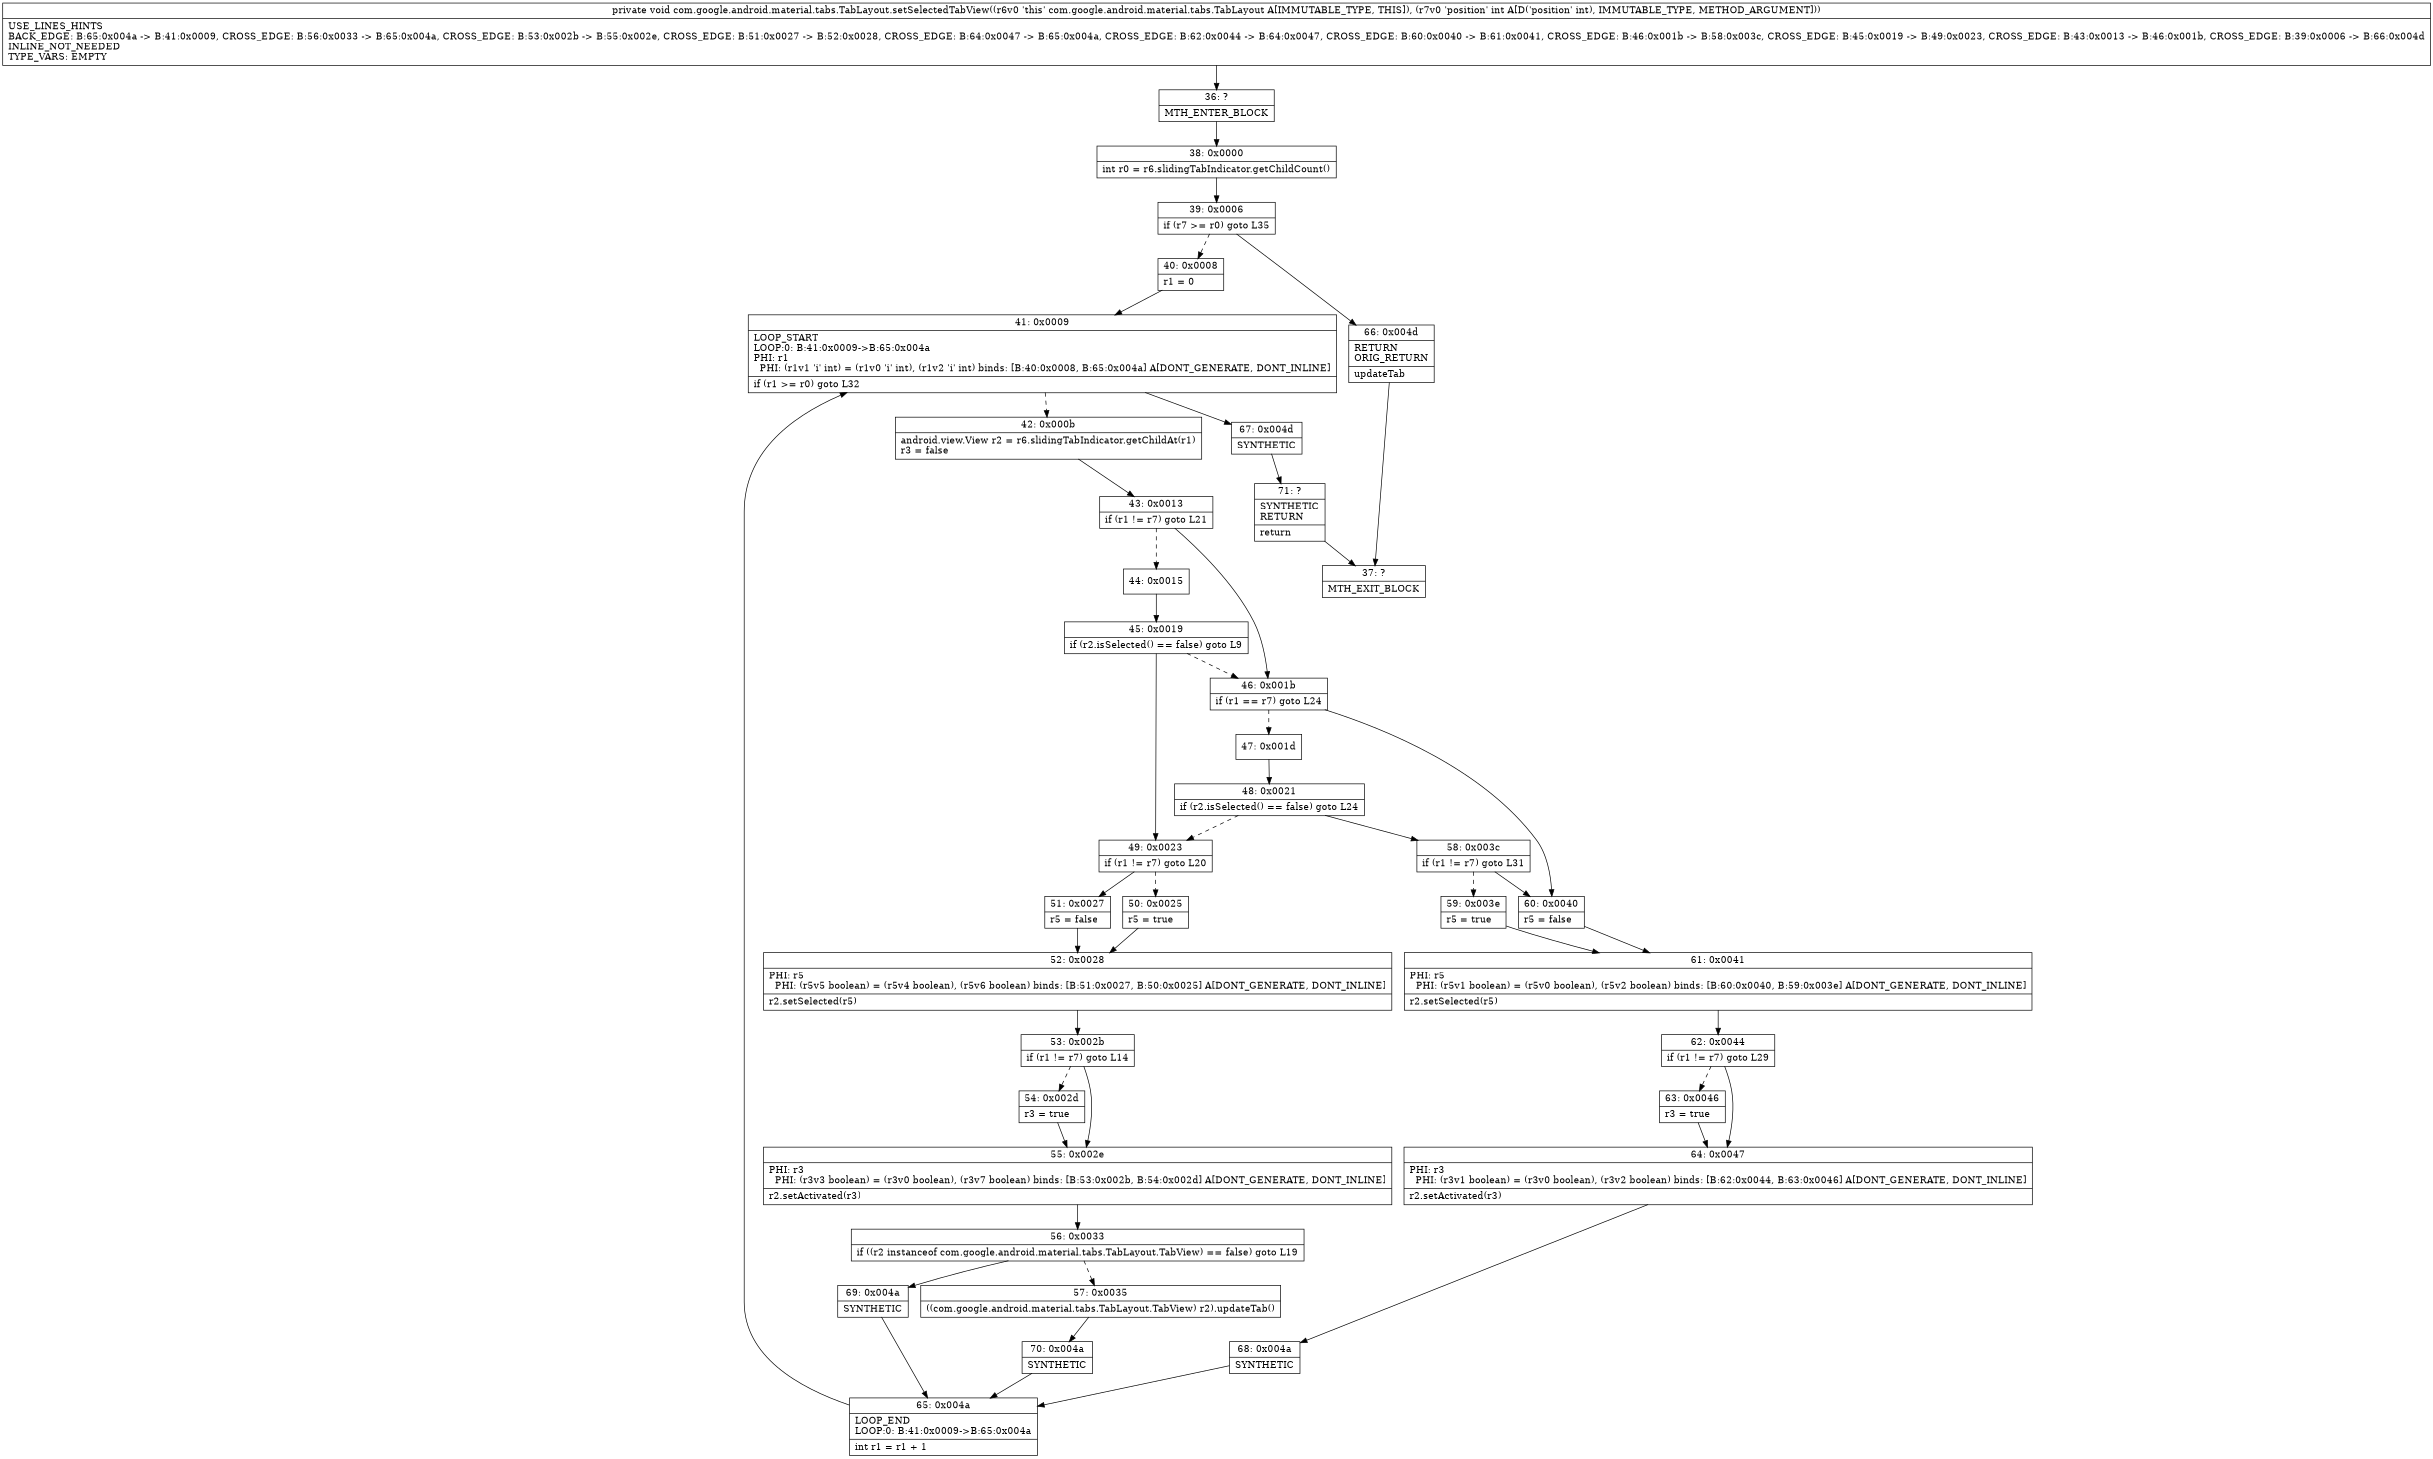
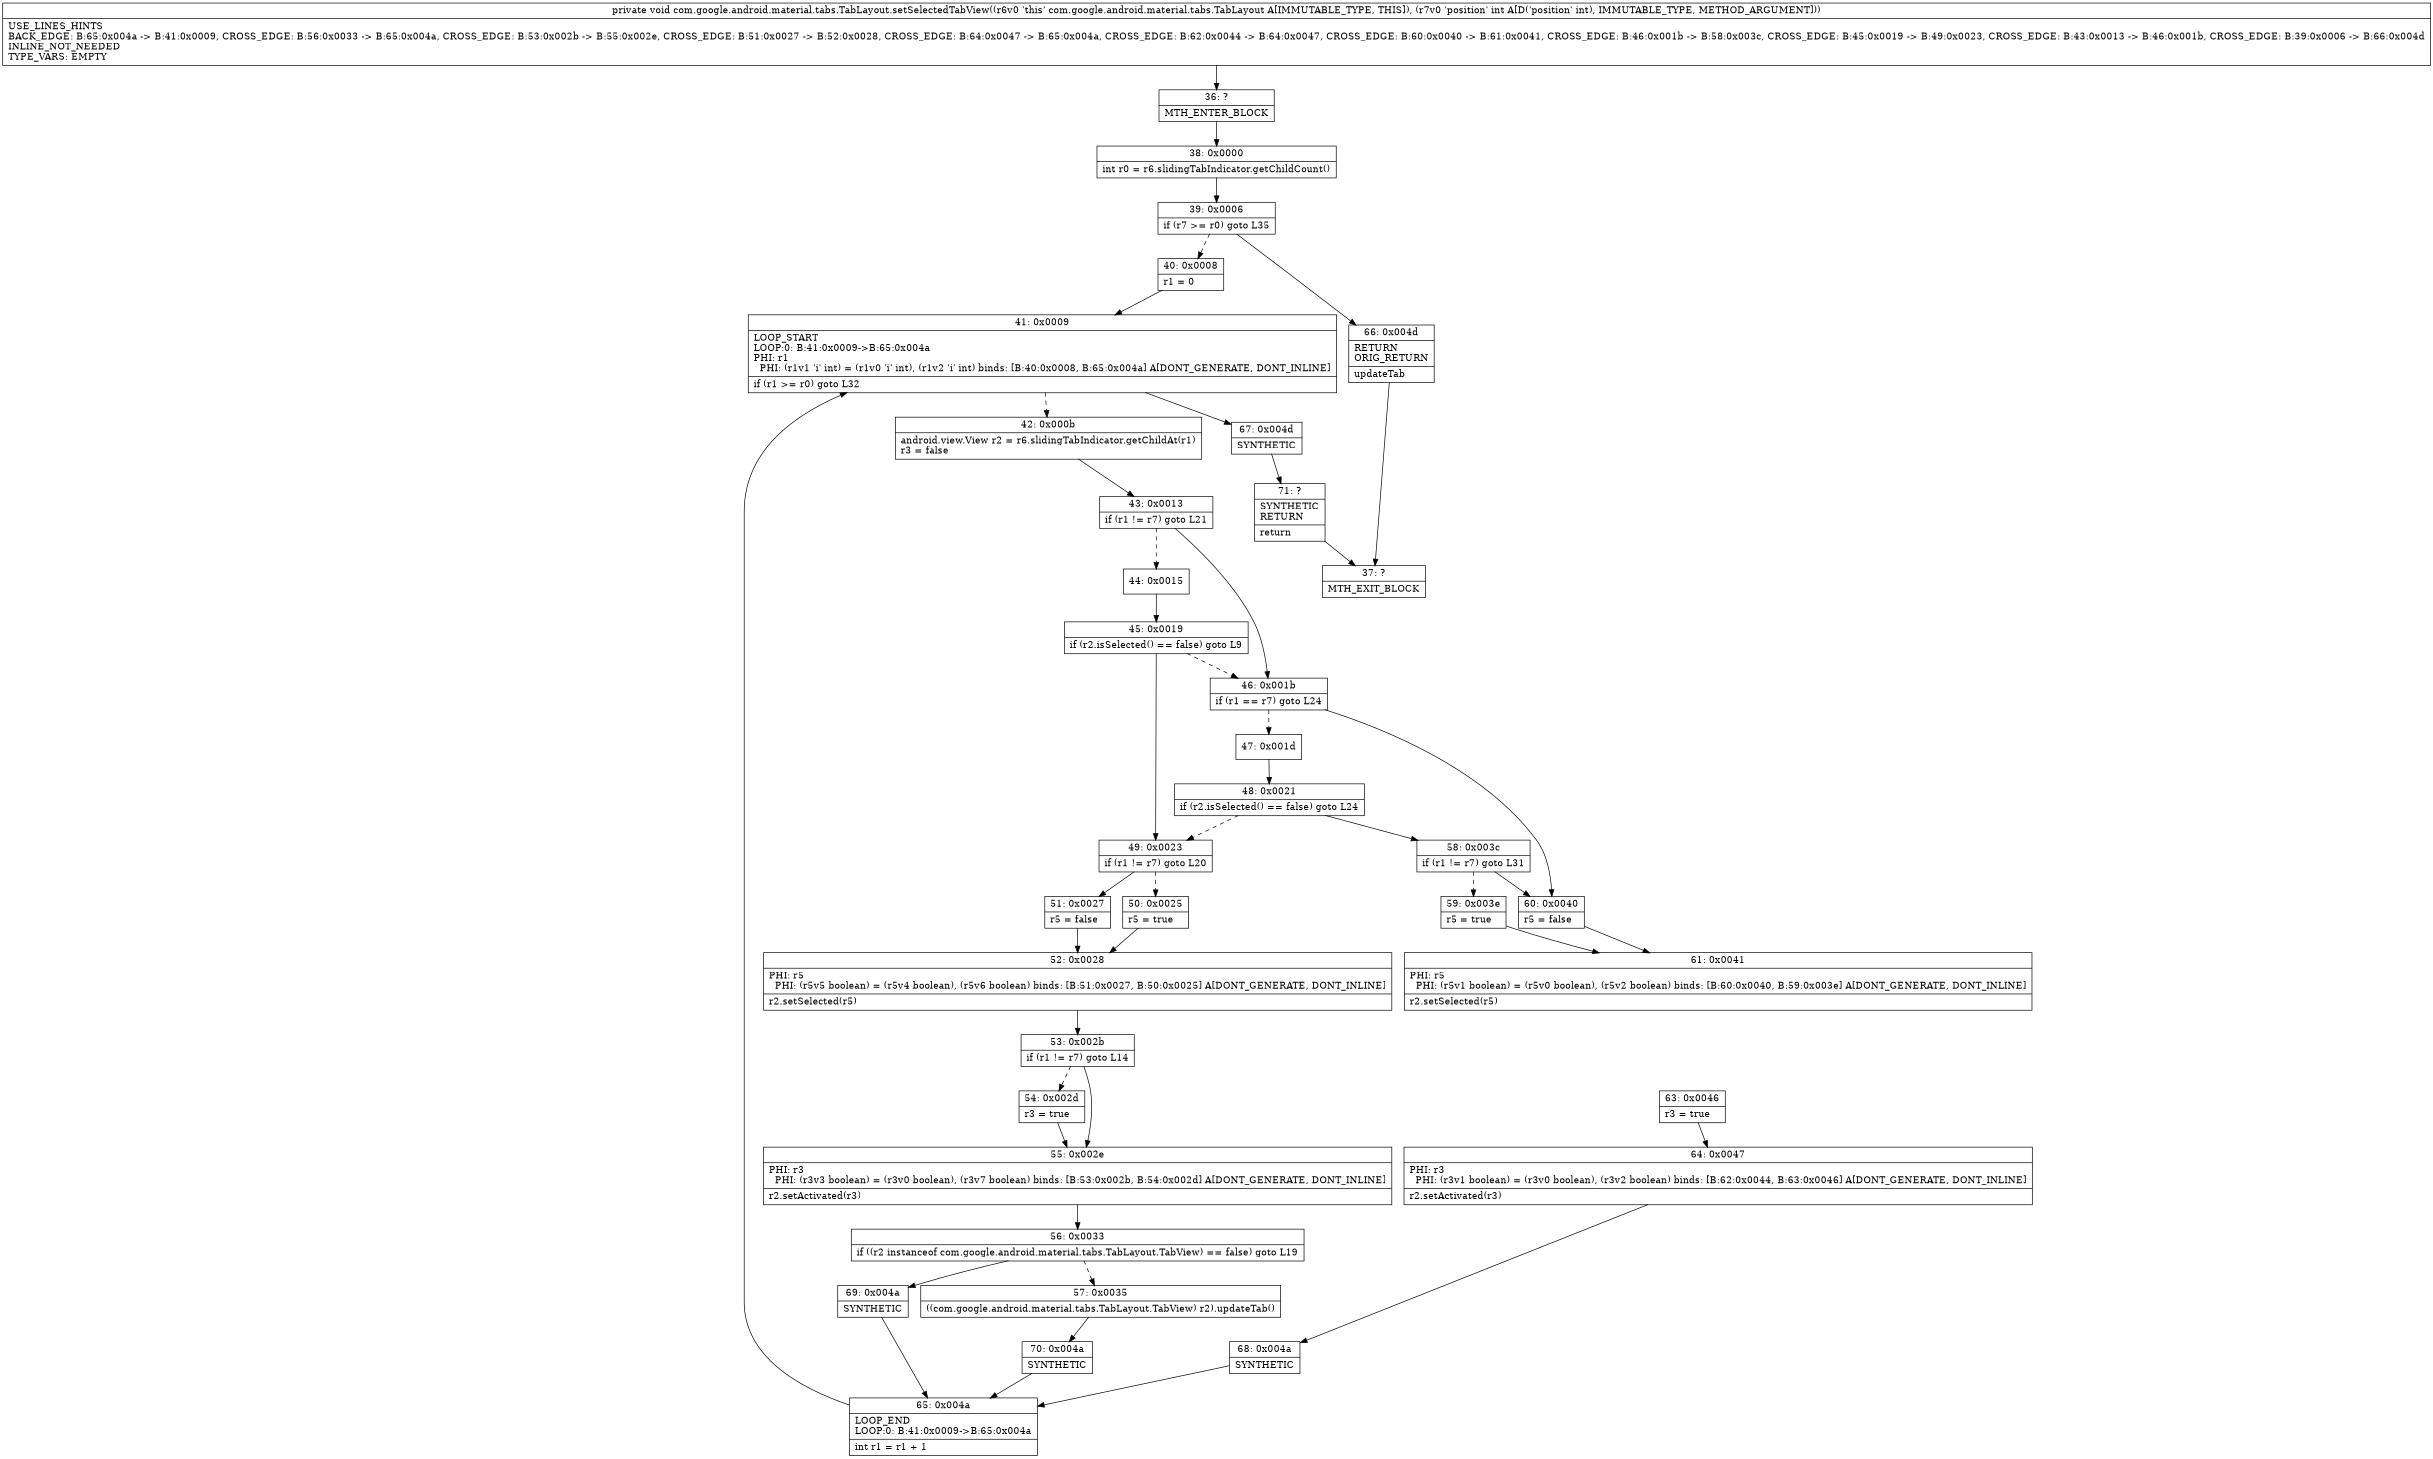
node "62: 0x0044": removed
